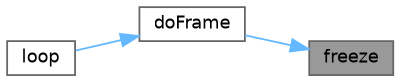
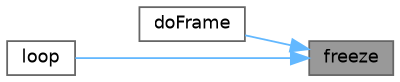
edge "loop" -> "doFrame": now "loop" -> "freeze"
